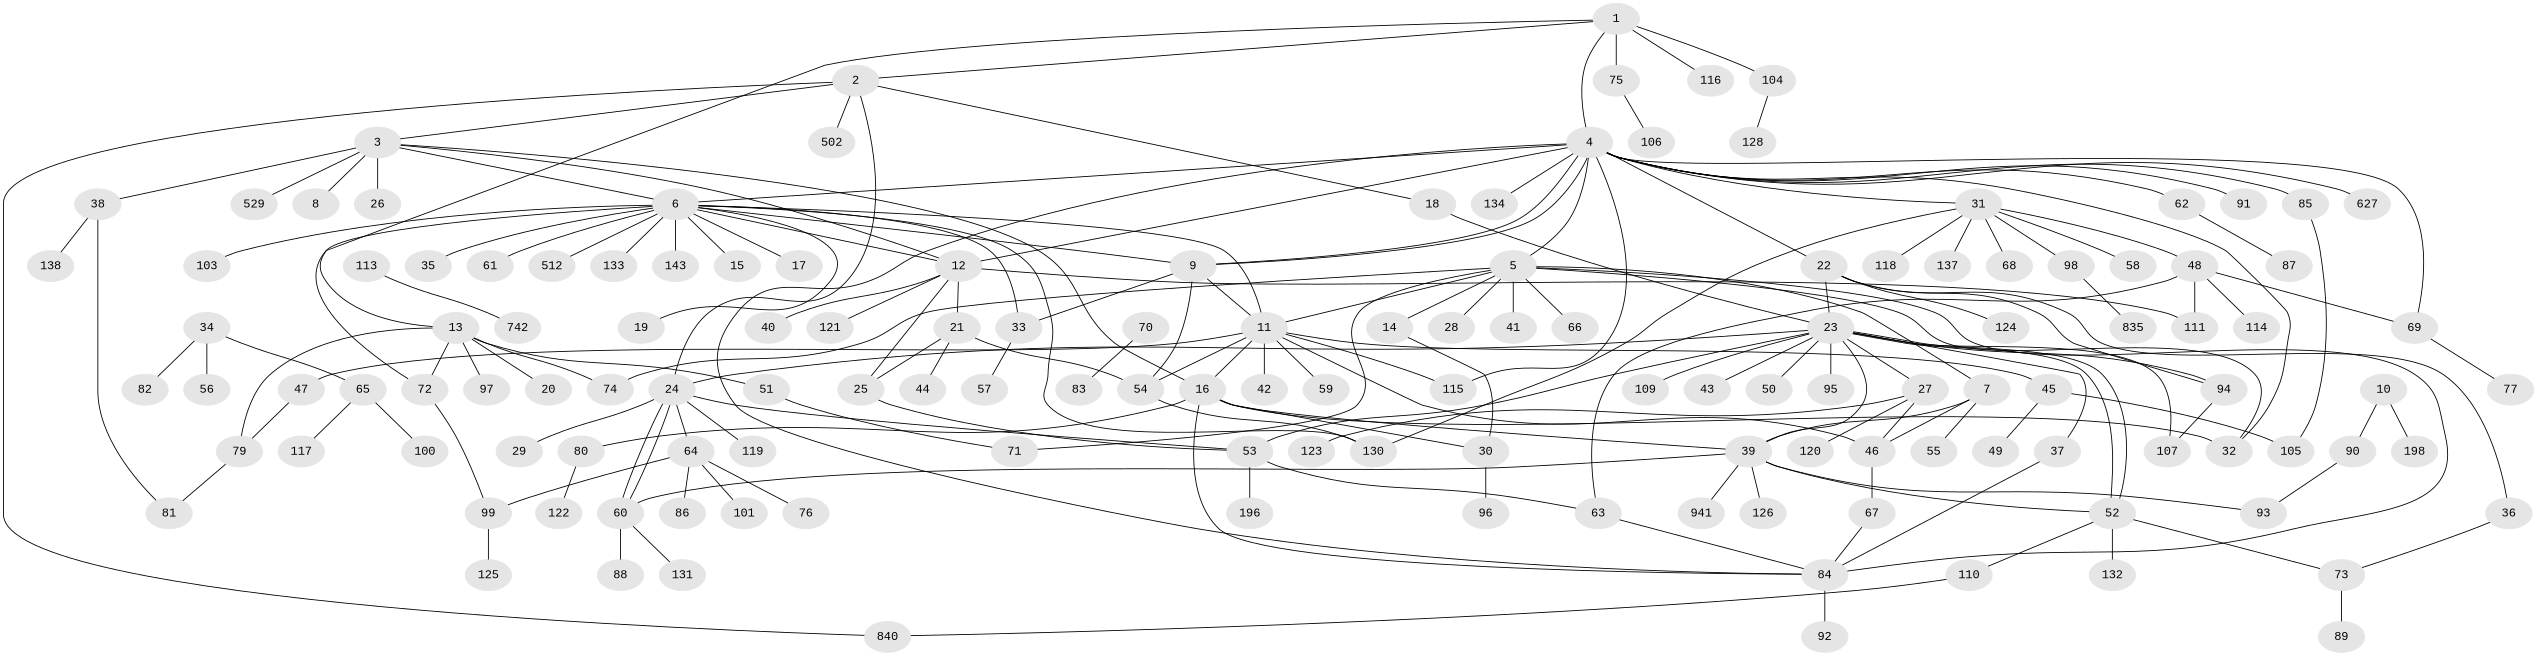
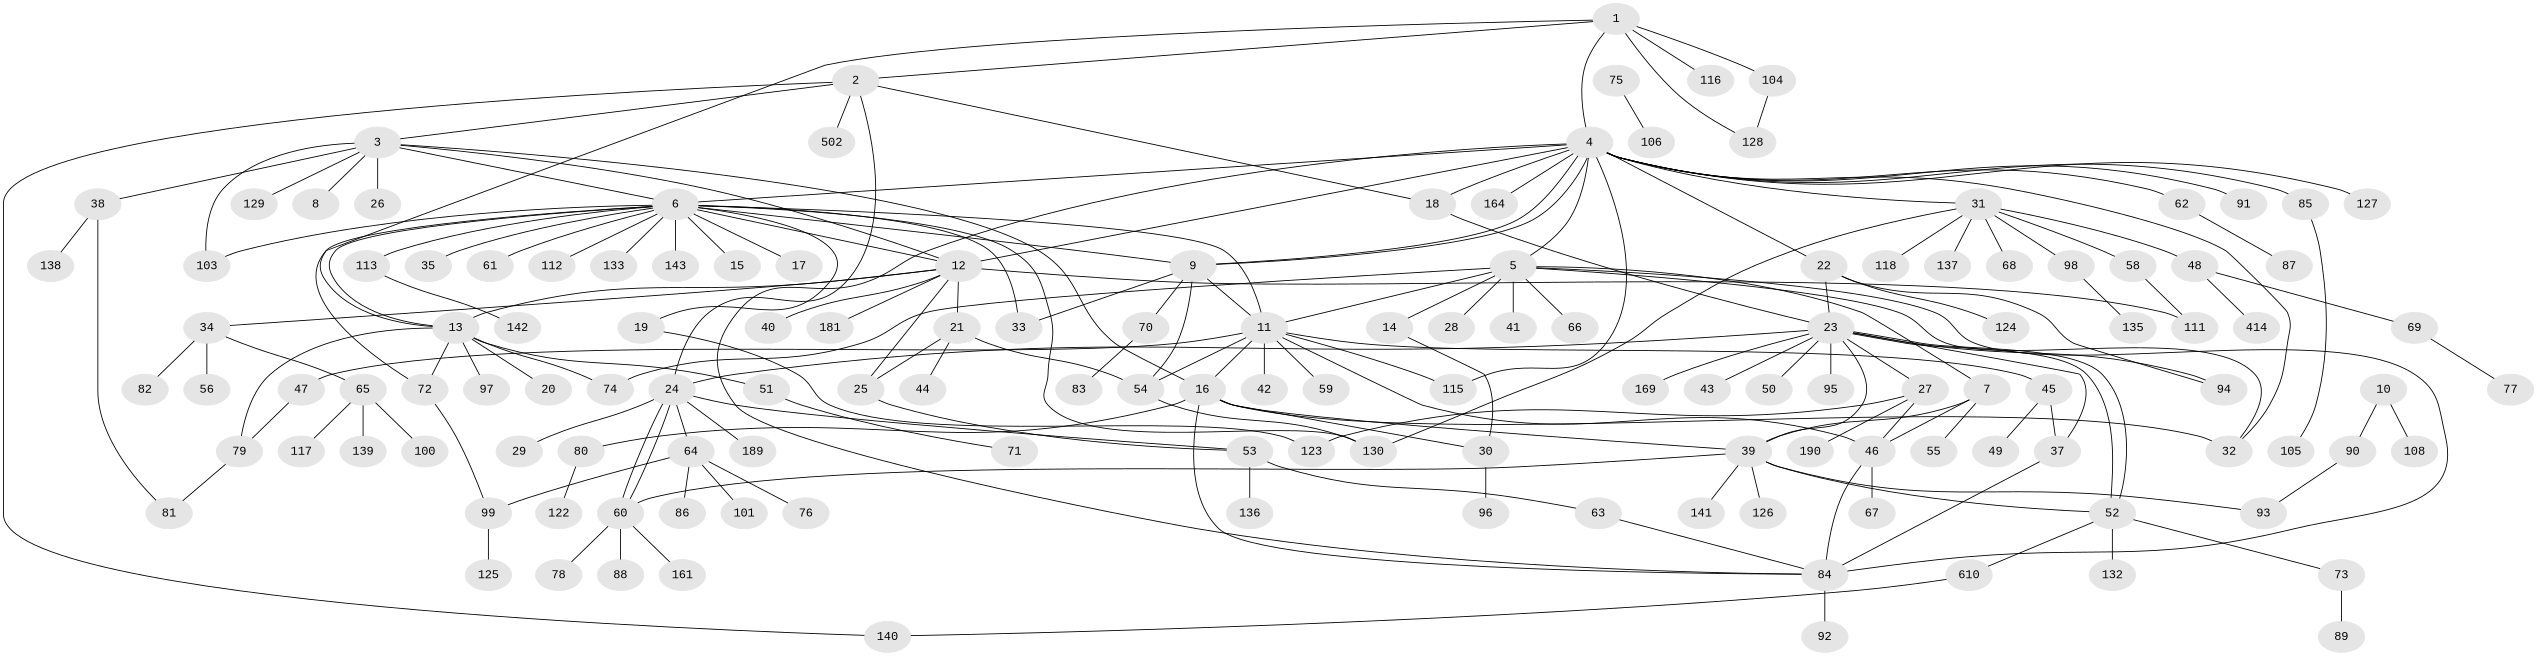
edge "1" -- "75": now "1" -- "128"
edge "4" -- "69": now "4" -- "18"
edge "3" -- "103": added
node "529": label "529" -> "129"
node "134": label "134" -> "164"
node "627": label "627" -> "127"
edge "6" -- "113": added
edge "6" -- "13": added
node "512": label "512" -> "112"
edge "12" -- "13": added
edge "9" -- "70": added
edge "48" -- "111": now "58" -- "111"
edge "12" -- "34": added
edge "48" -- "63": removed
node "742": label "742" -> "142"
node "121": label "121" -> "181"
node "835": label "835" -> "135"
node "114": label "114" -> "414"
node "57": removed
node "109": label "109" -> "169"
edge "23" -- "53": removed
edge "19" -- "123": added
edge "5" -- "71": removed
edge "45" -- "105": now "45" -- "37"
node "139": added
node "119": label "119" -> "189"
node "120": label "120" -> "190"
node "107": removed
node "198": label "198" -> "108"
node "196": label "196" -> "136"
node "941": label "941" -> "141"
node "36": removed
edge "67" -- "84": now "46" -- "84"
node "78": added
node "131": label "131" -> "161"
node "110": label "110" -> "610"
node "840": label "840" -> "140"
